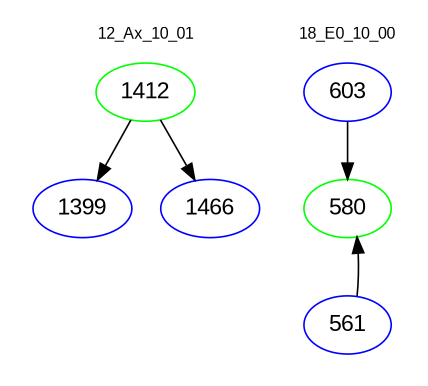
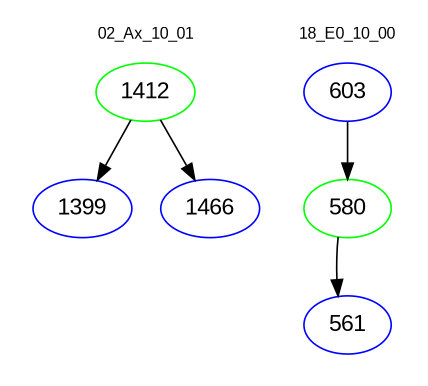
cluster "12_Ax_10_01": label "12_Ax_10_01" -> "02_Ax_10_01"
edge "561" -> "580": reversed
